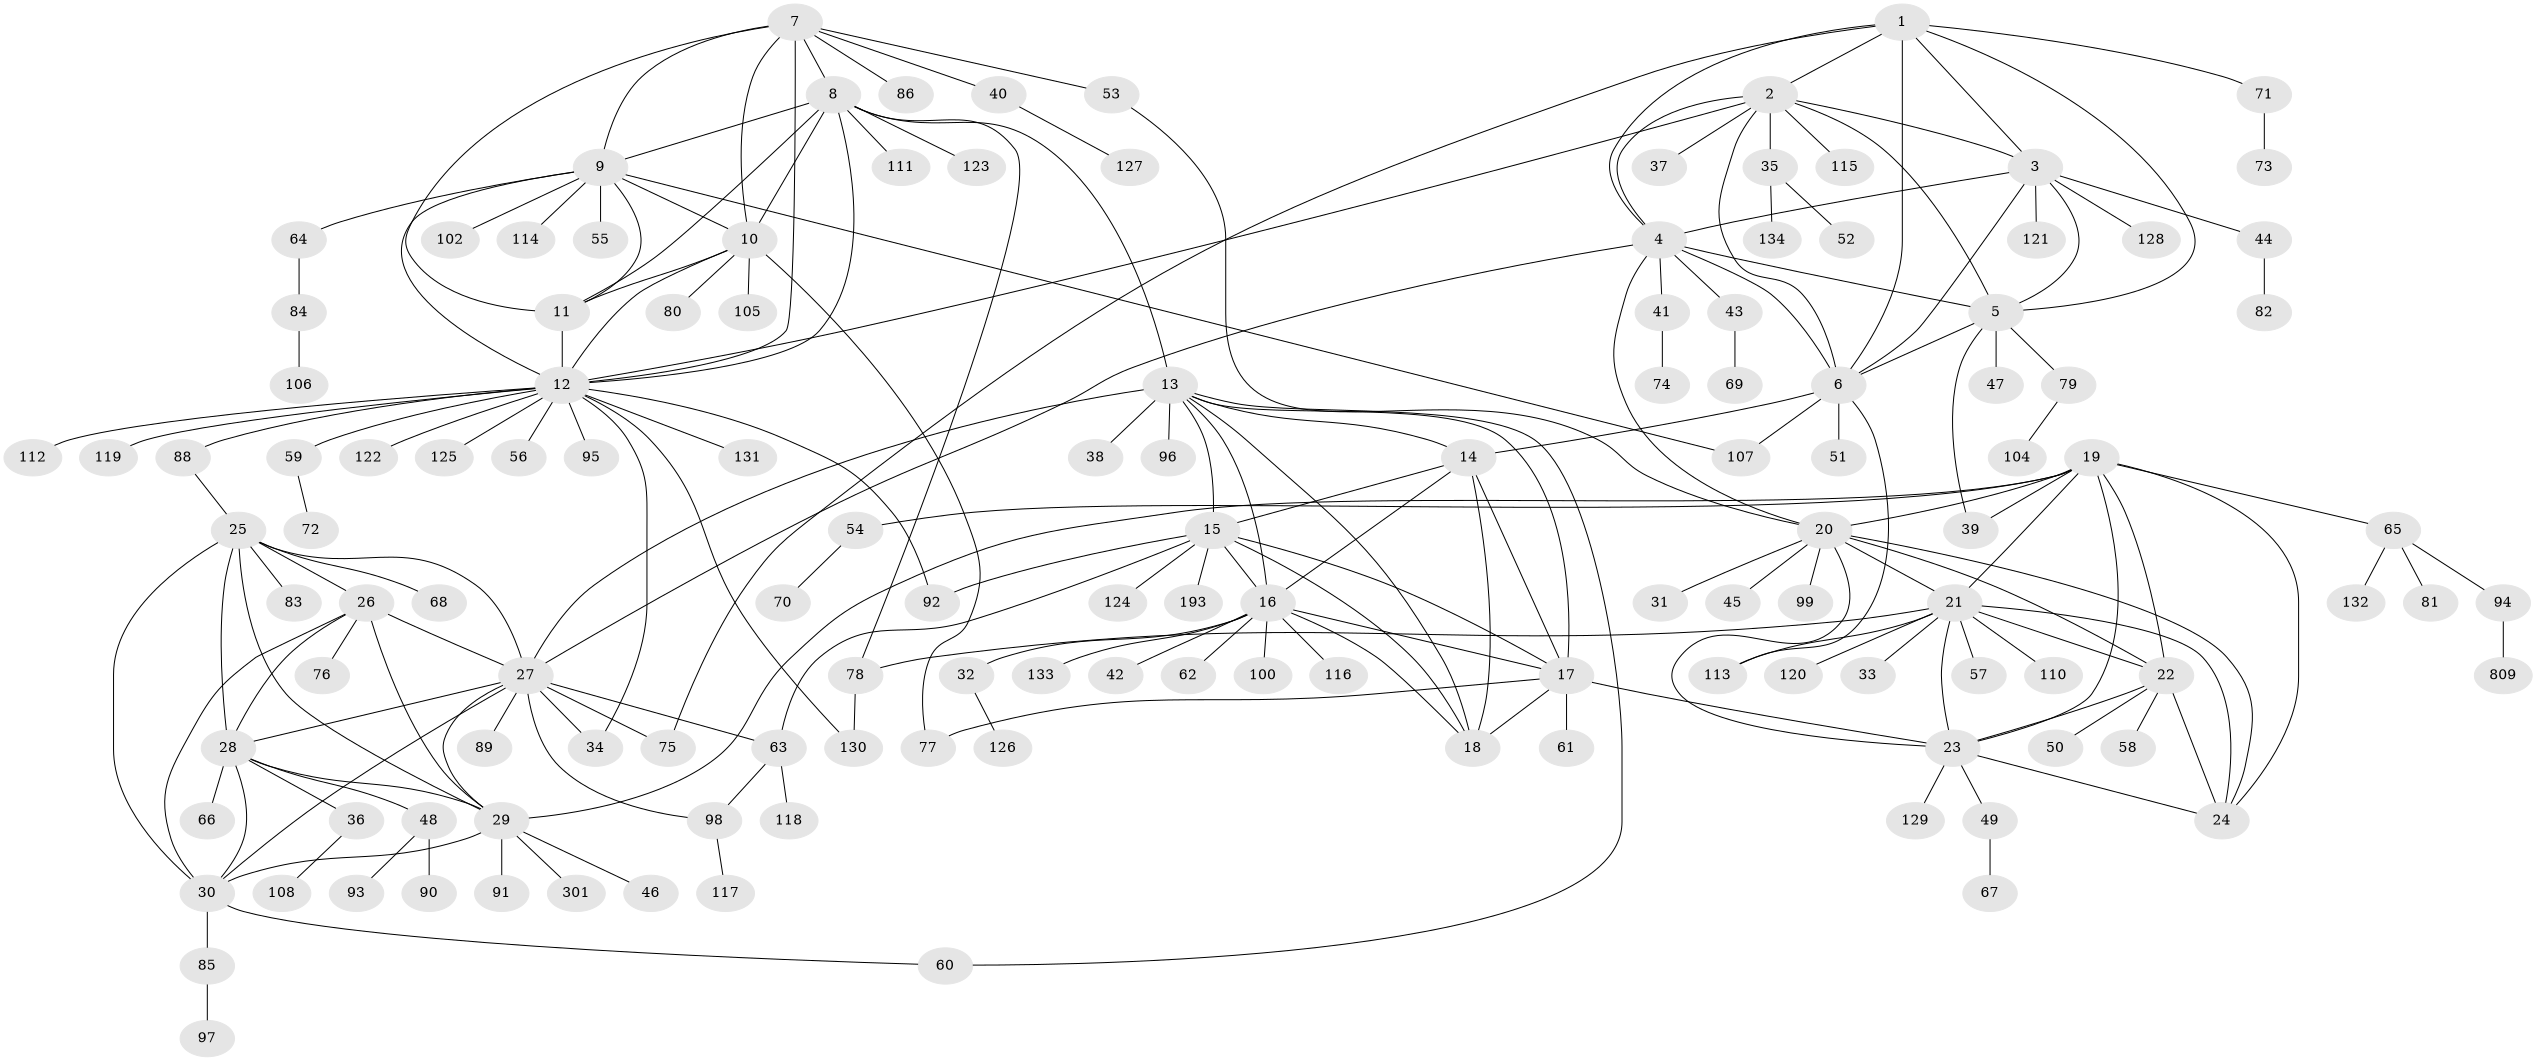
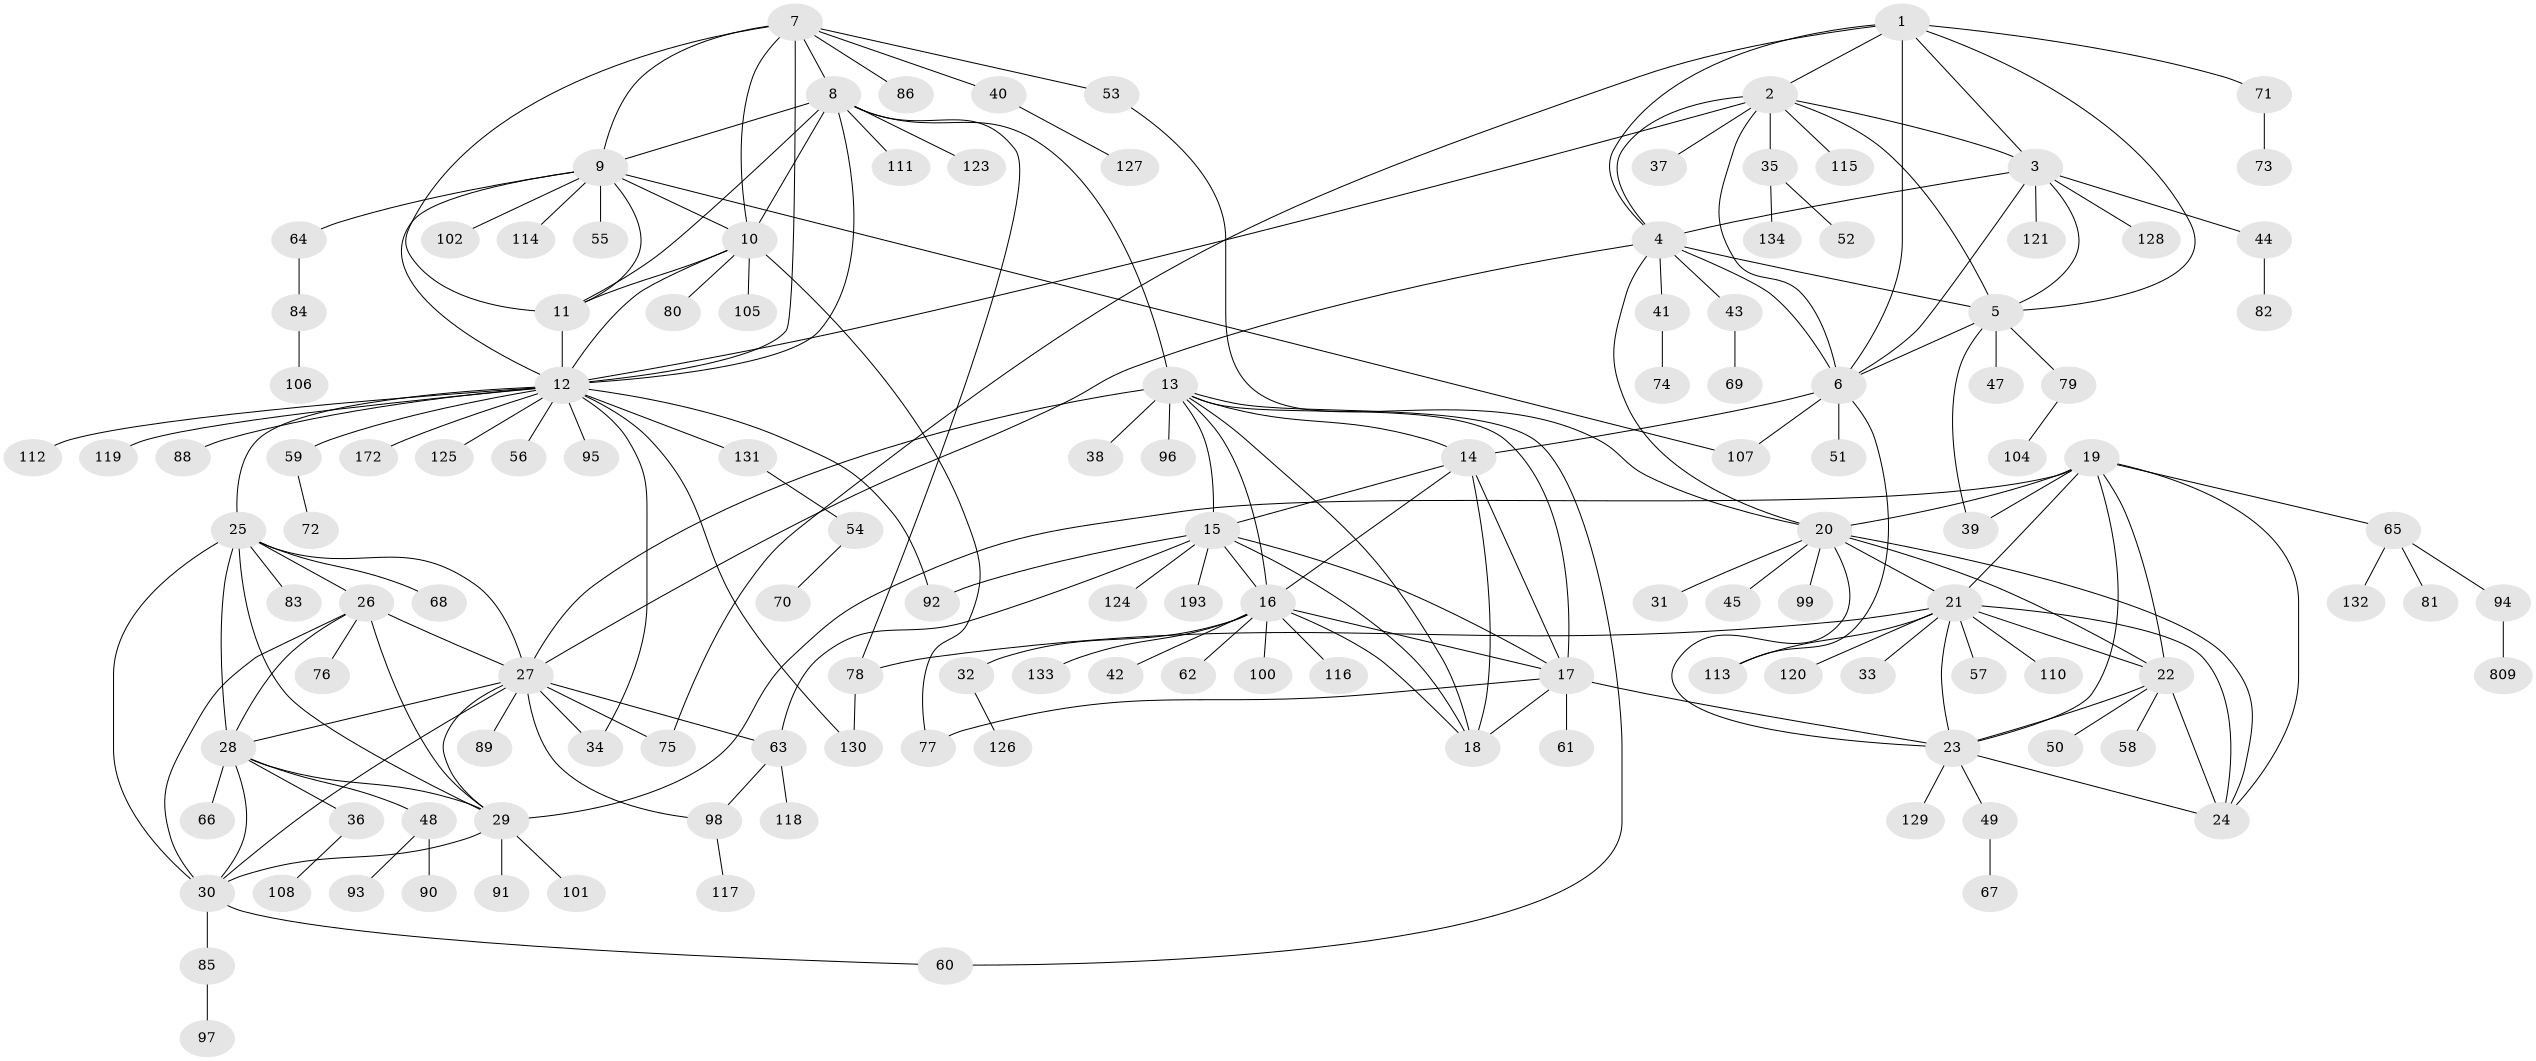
node "122": label "122" -> "172"
edge "88" -- "25": now "12" -- "25"
edge "19" -- "54": now "131" -- "54"
node "301": label "301" -> "101"
node "46": removed
